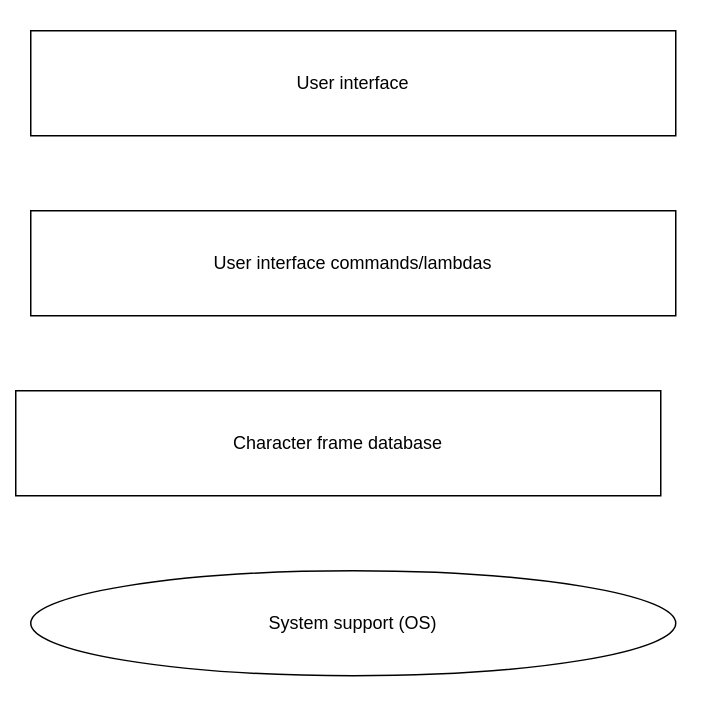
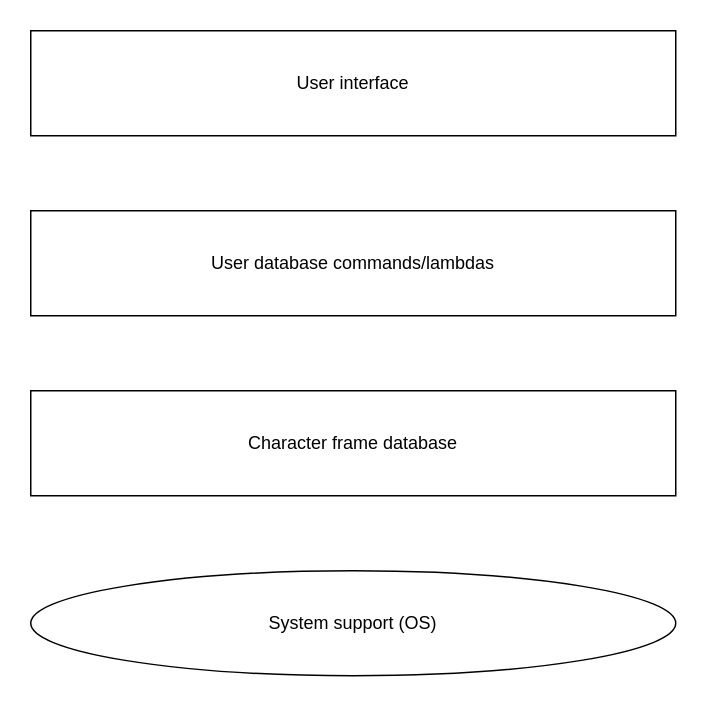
node "User interface commands/lambdas": label "User interface commands/lambdas" -> "User database commands/lambdas"
node "Character frame database": moved (338, 443) -> (353, 443)
